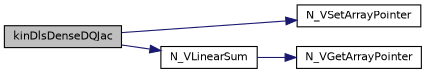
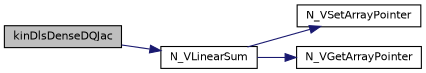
edge "kinDlsDenseDQJac" -> "N_VSetArrayPointer": now "N_VLinearSum" -> "N_VSetArrayPointer"
